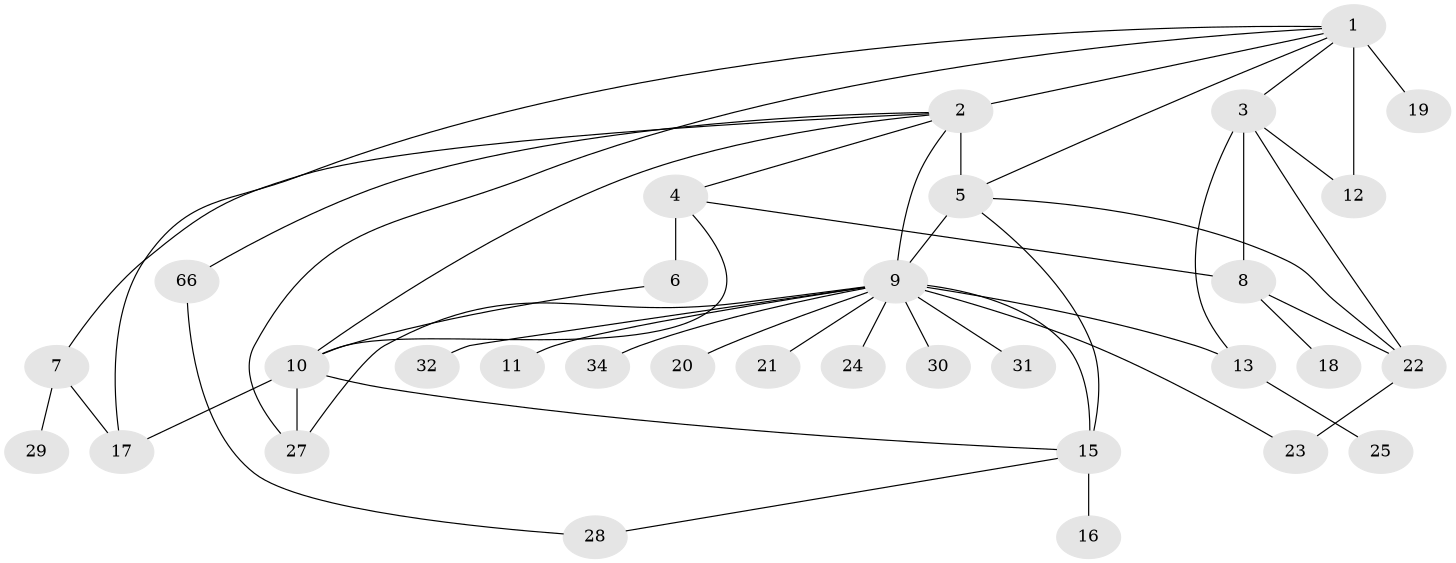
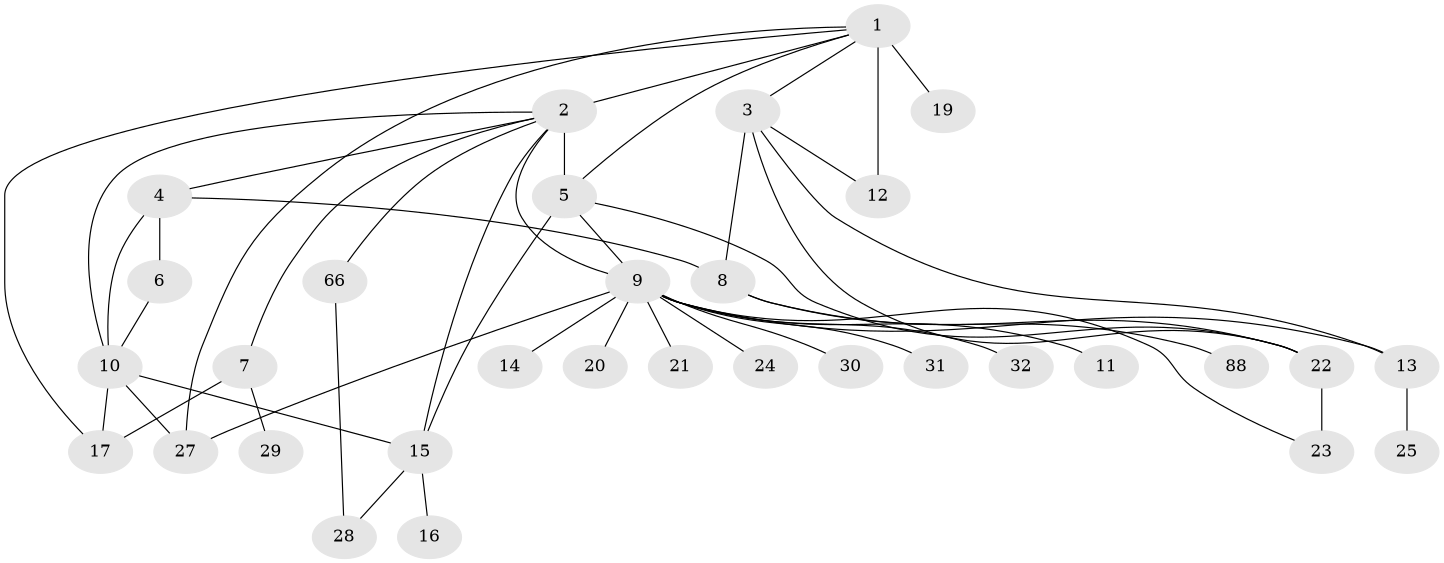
edge "9" -- "15": now "2" -- "15"
node "34": label "34" -> "14"
node "18": label "18" -> "88"
